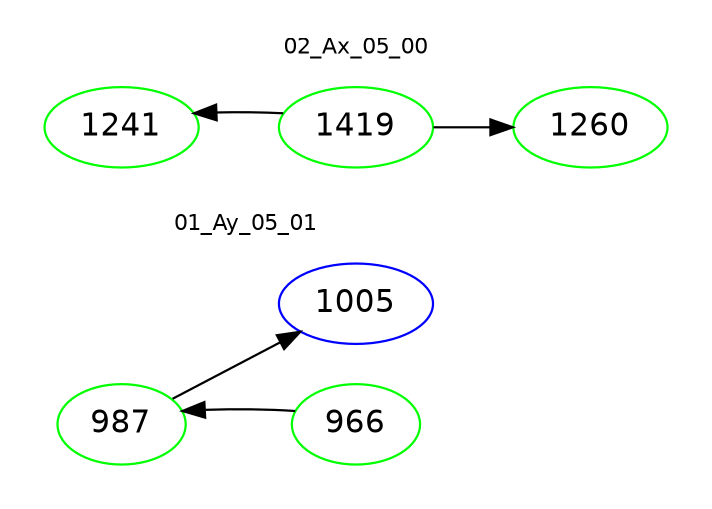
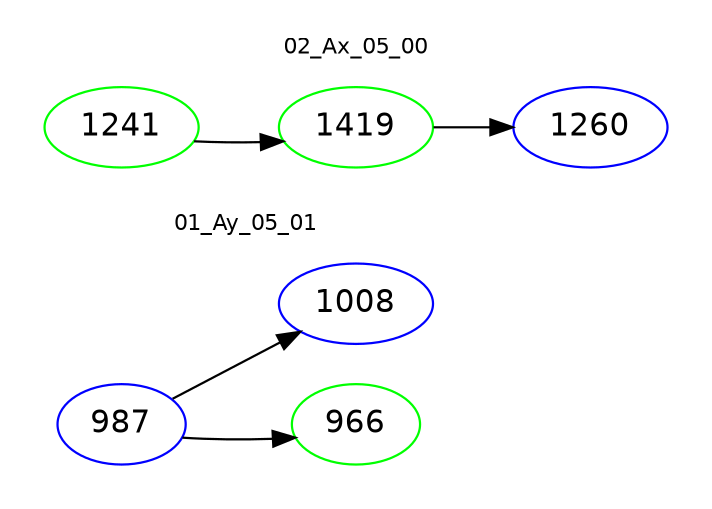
edge "1419" -> "1241": reversed
node "1260": color green -> blue
node "1005": label "1005" -> "1008"
edge "966" -> "987": reversed
node "987": color green -> blue
